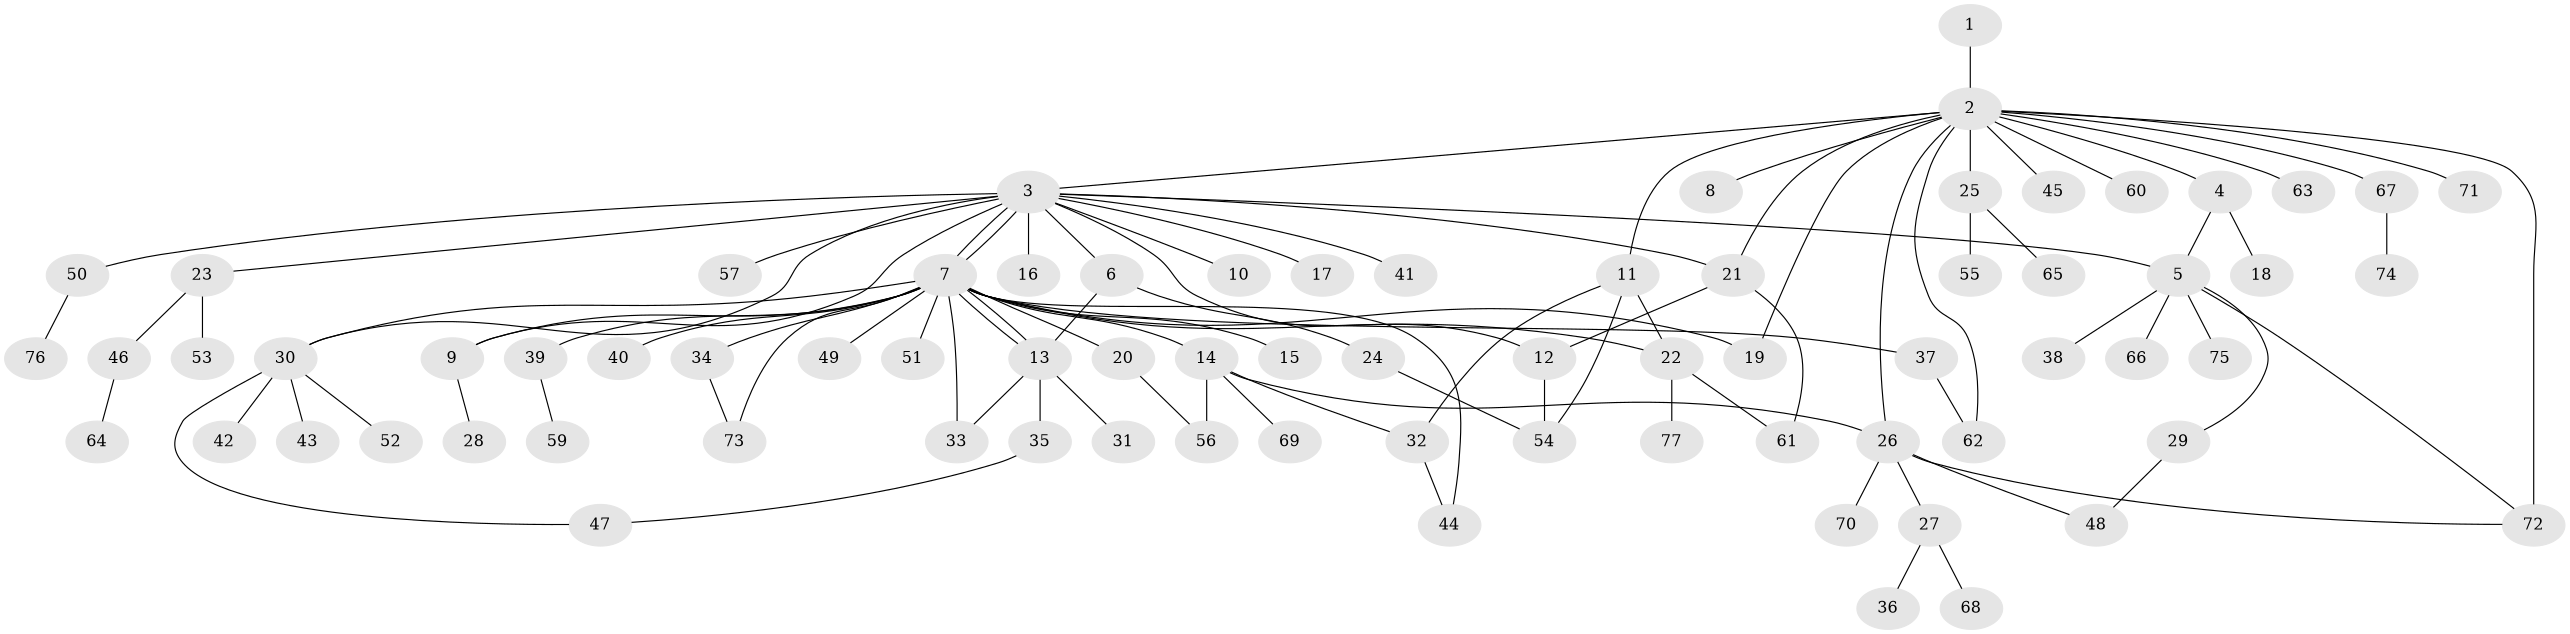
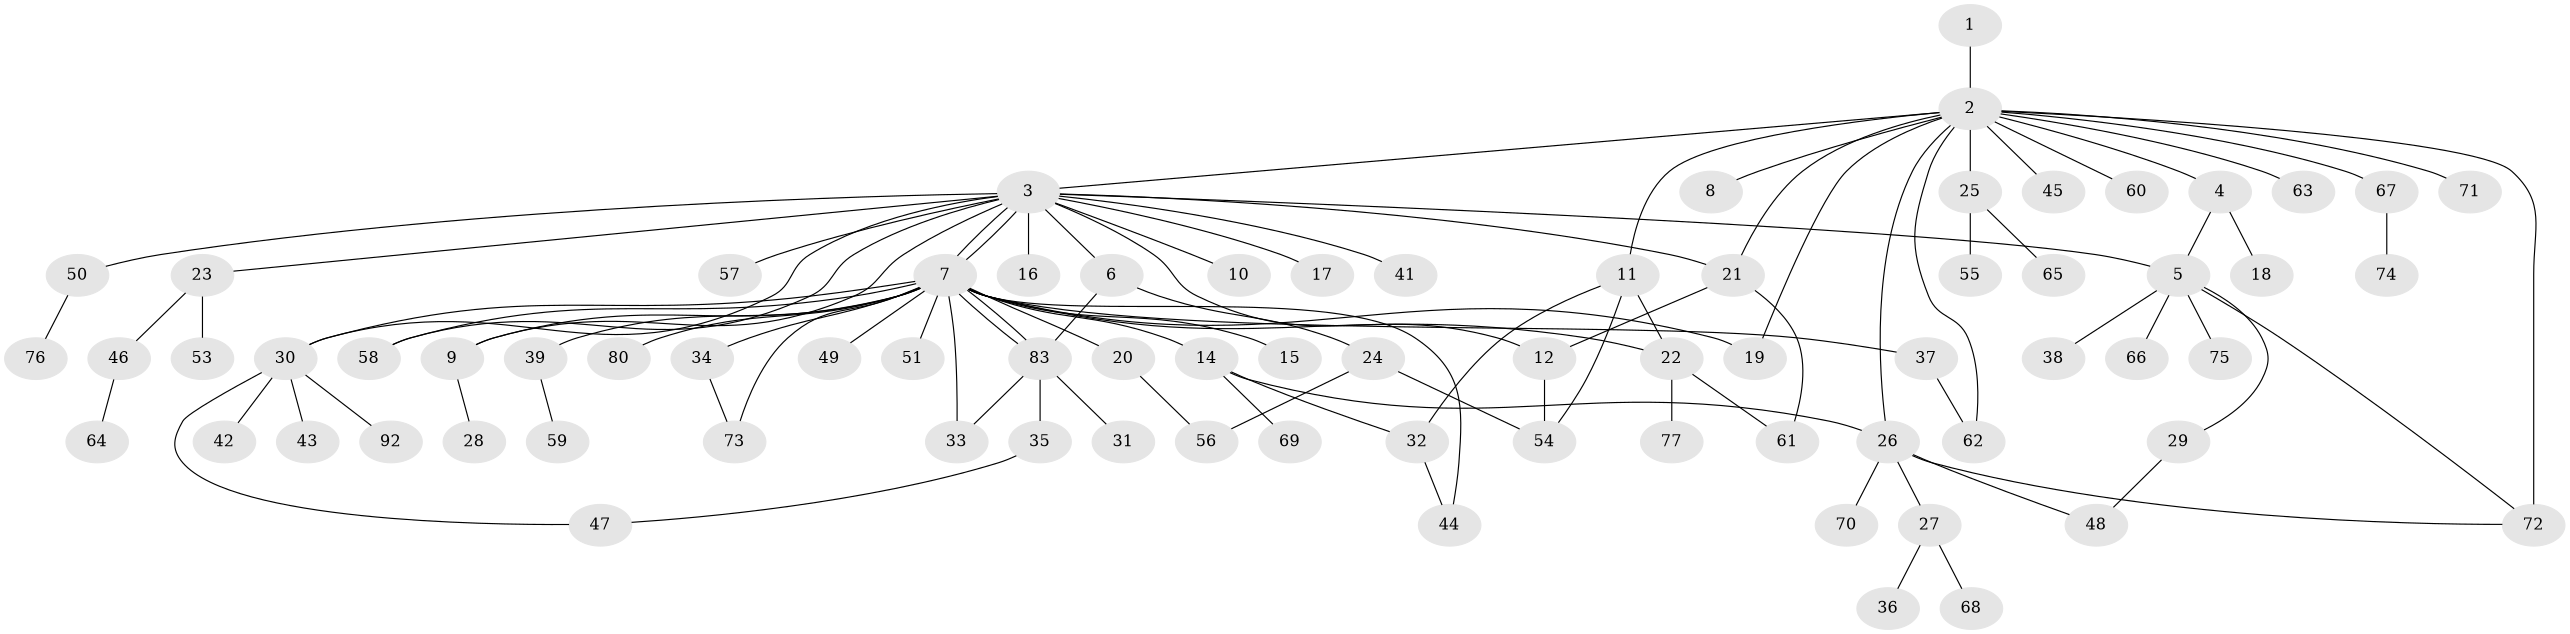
node "58": added
node "40": label "40" -> "80"
node "13": label "13" -> "83"
edge "14" -- "56": now "24" -- "56"
node "52": label "52" -> "92"
